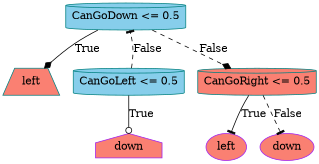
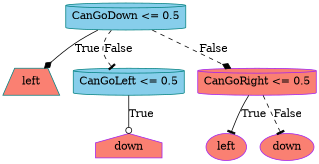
edge "CanGoLeft <= 0.5" -> "CanGoDown <= 0.5": reversed
node "CanGoRight <= 0.5": color teal -> purple
